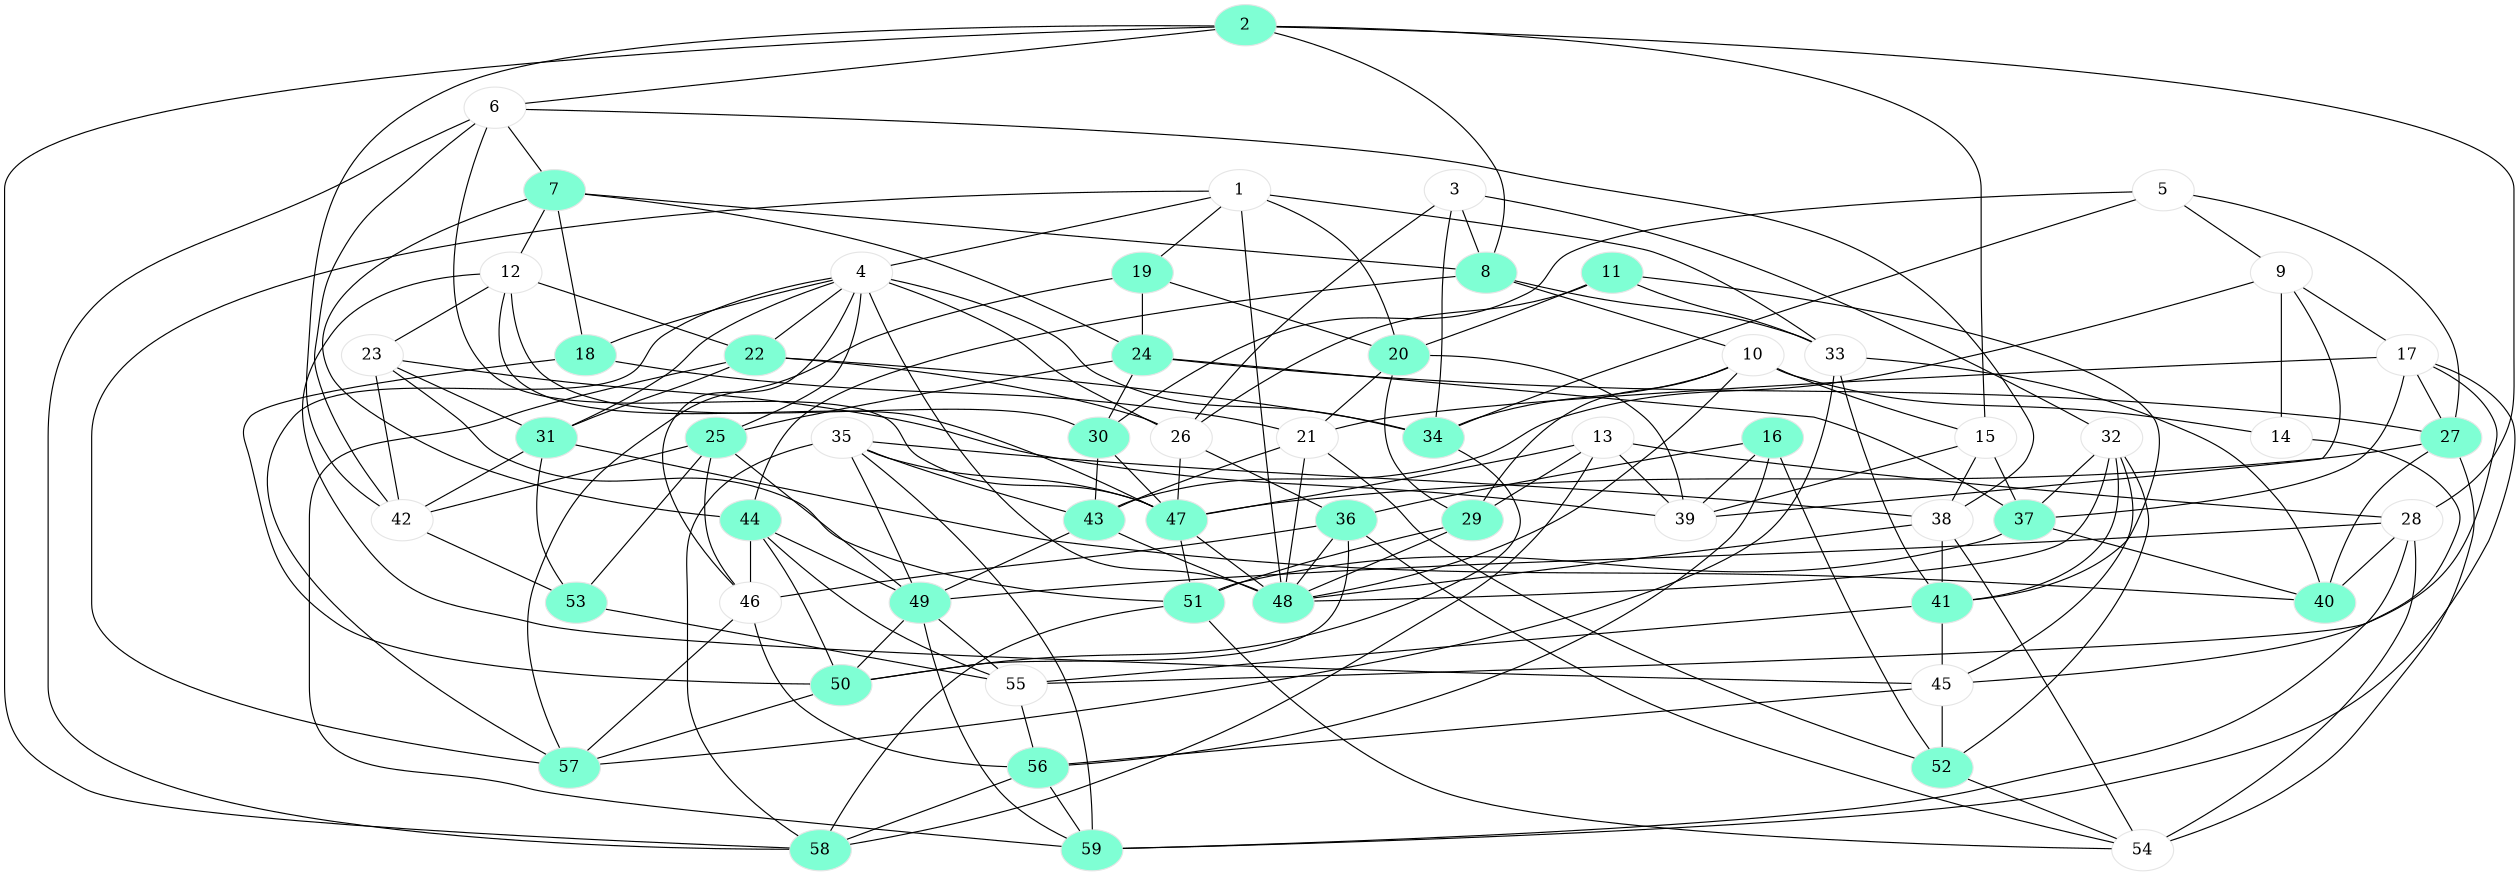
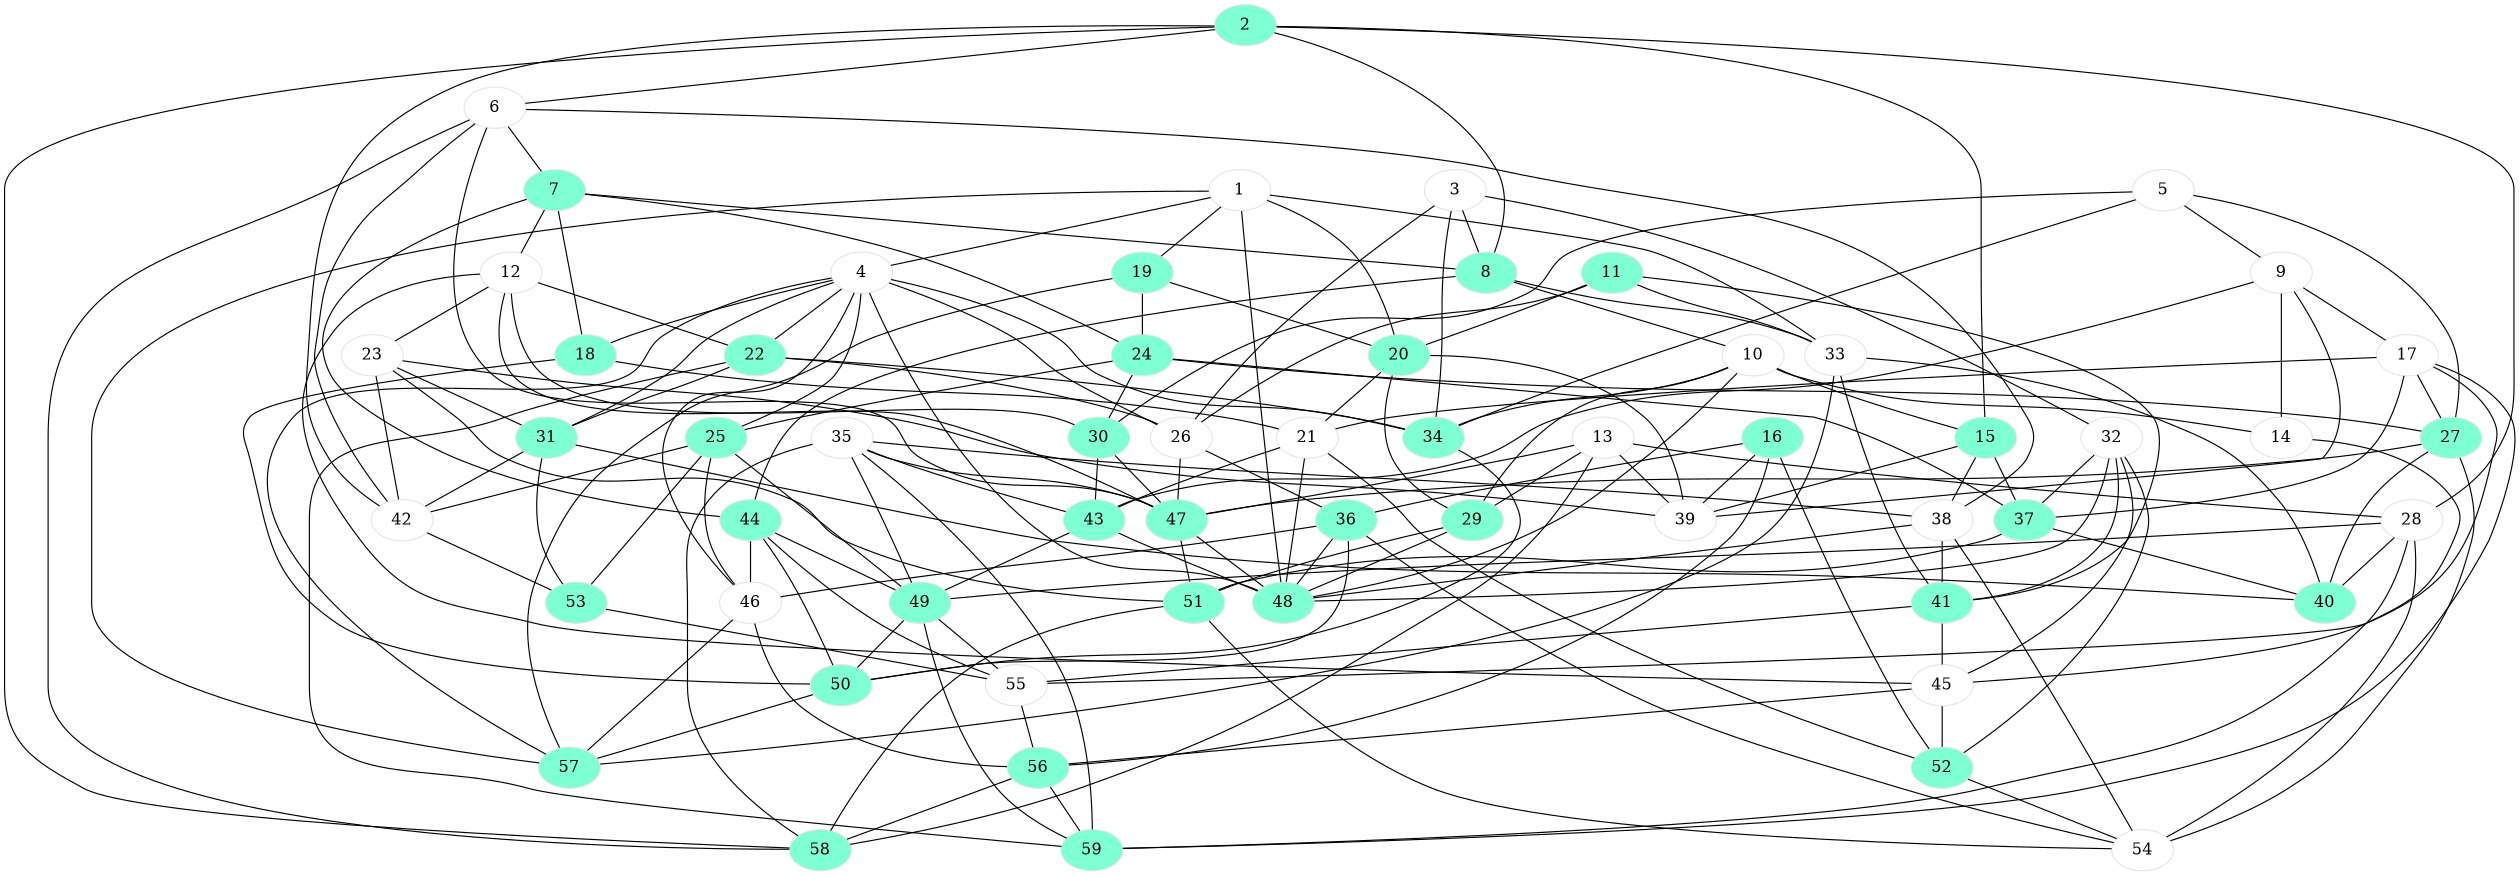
node "15": fillcolor white -> aquamarine
